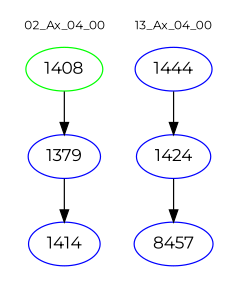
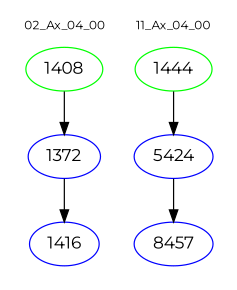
cluster "13_Ax_04_00": label "13_Ax_04_00" -> "11_Ax_04_00"
node "1444": color blue -> green
node "1379": label "1379" -> "1372"
node "1424": label "1424" -> "5424"
node "1414": label "1414" -> "1416"
